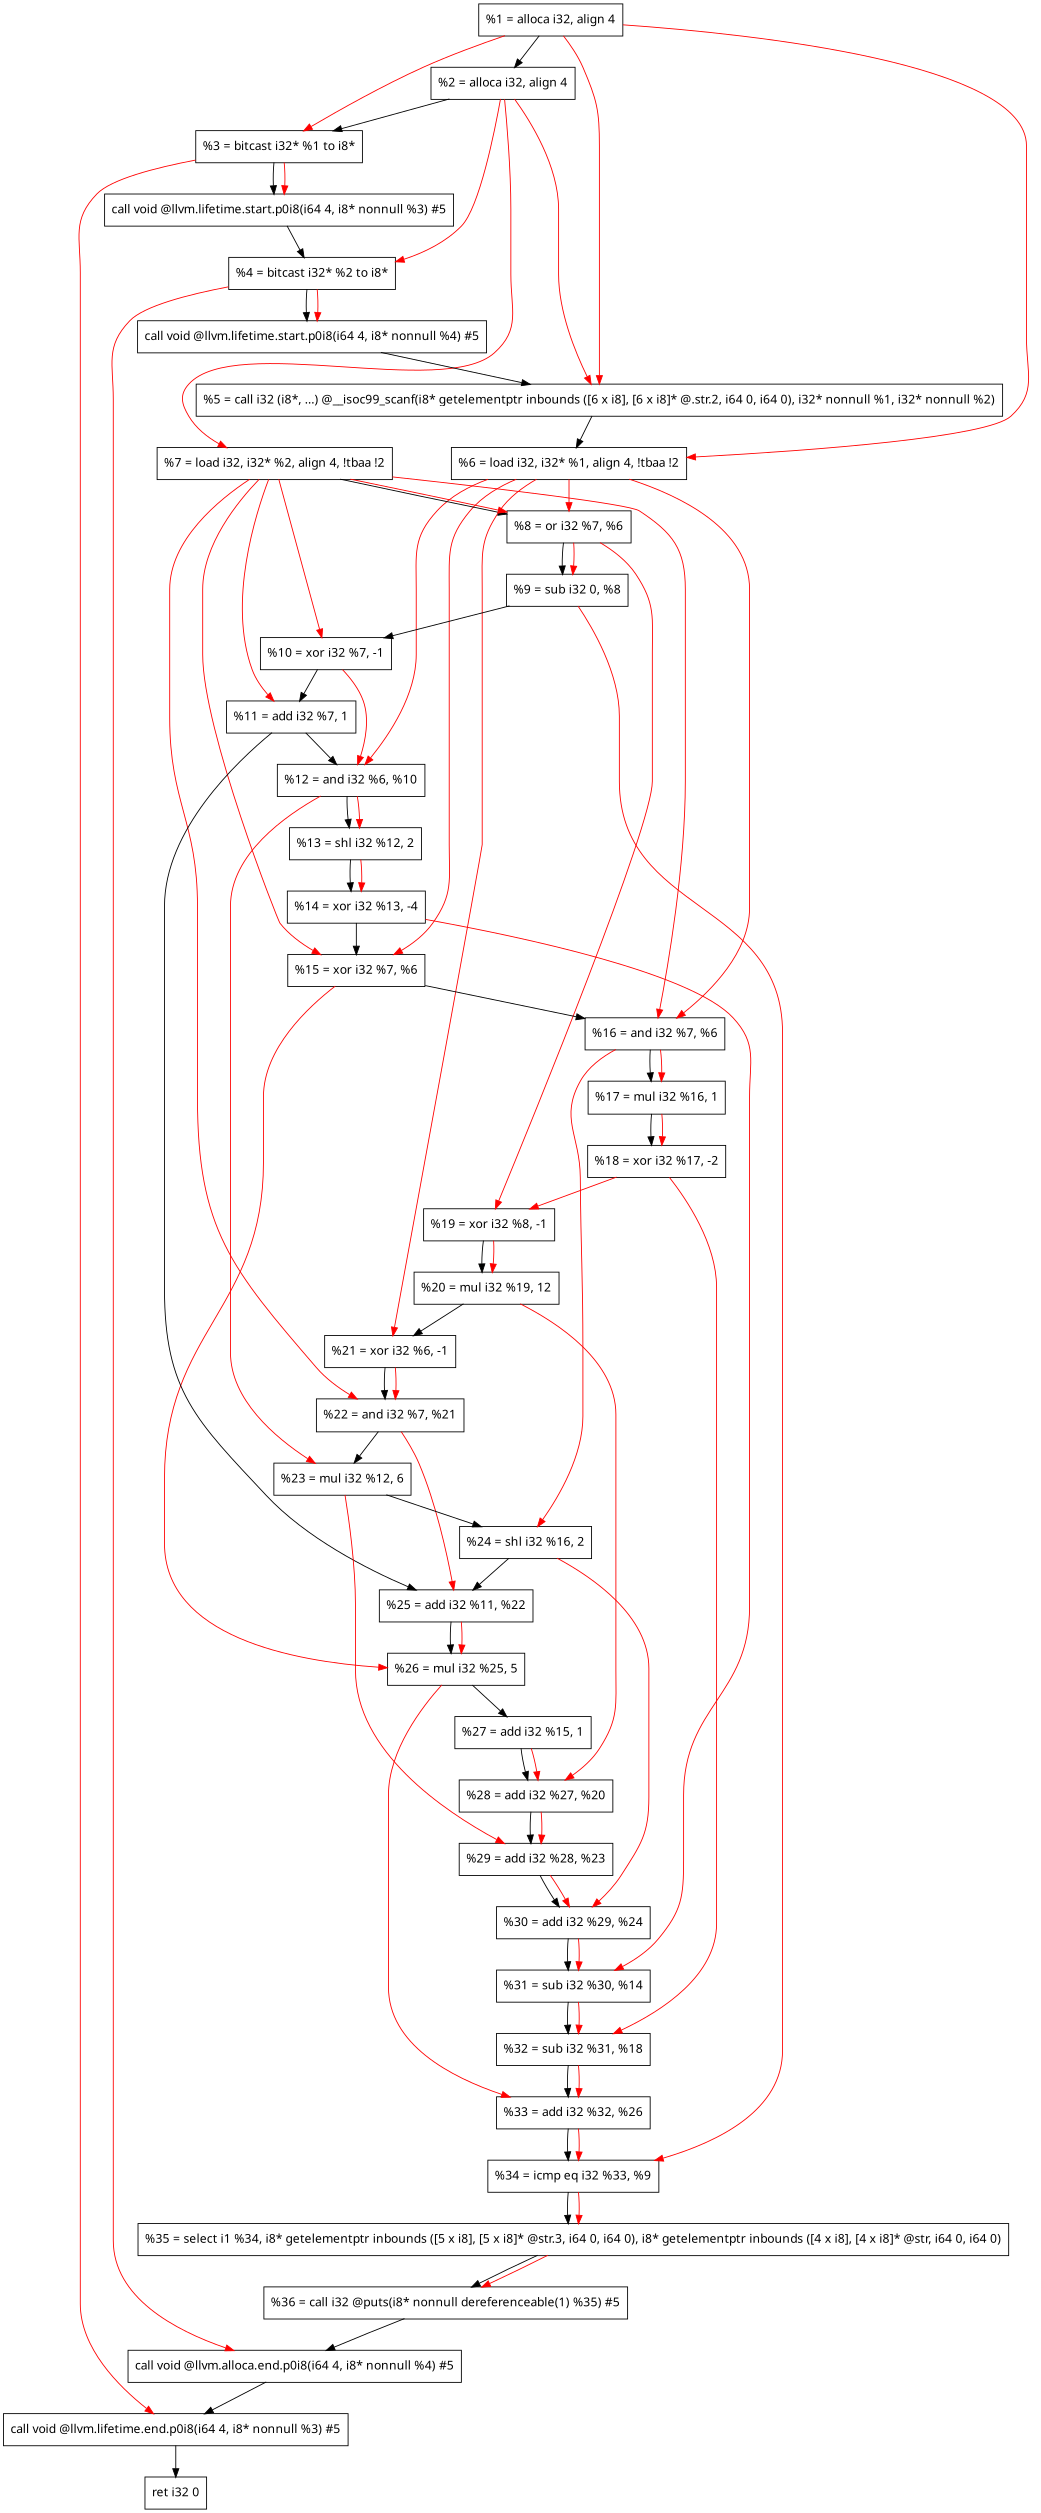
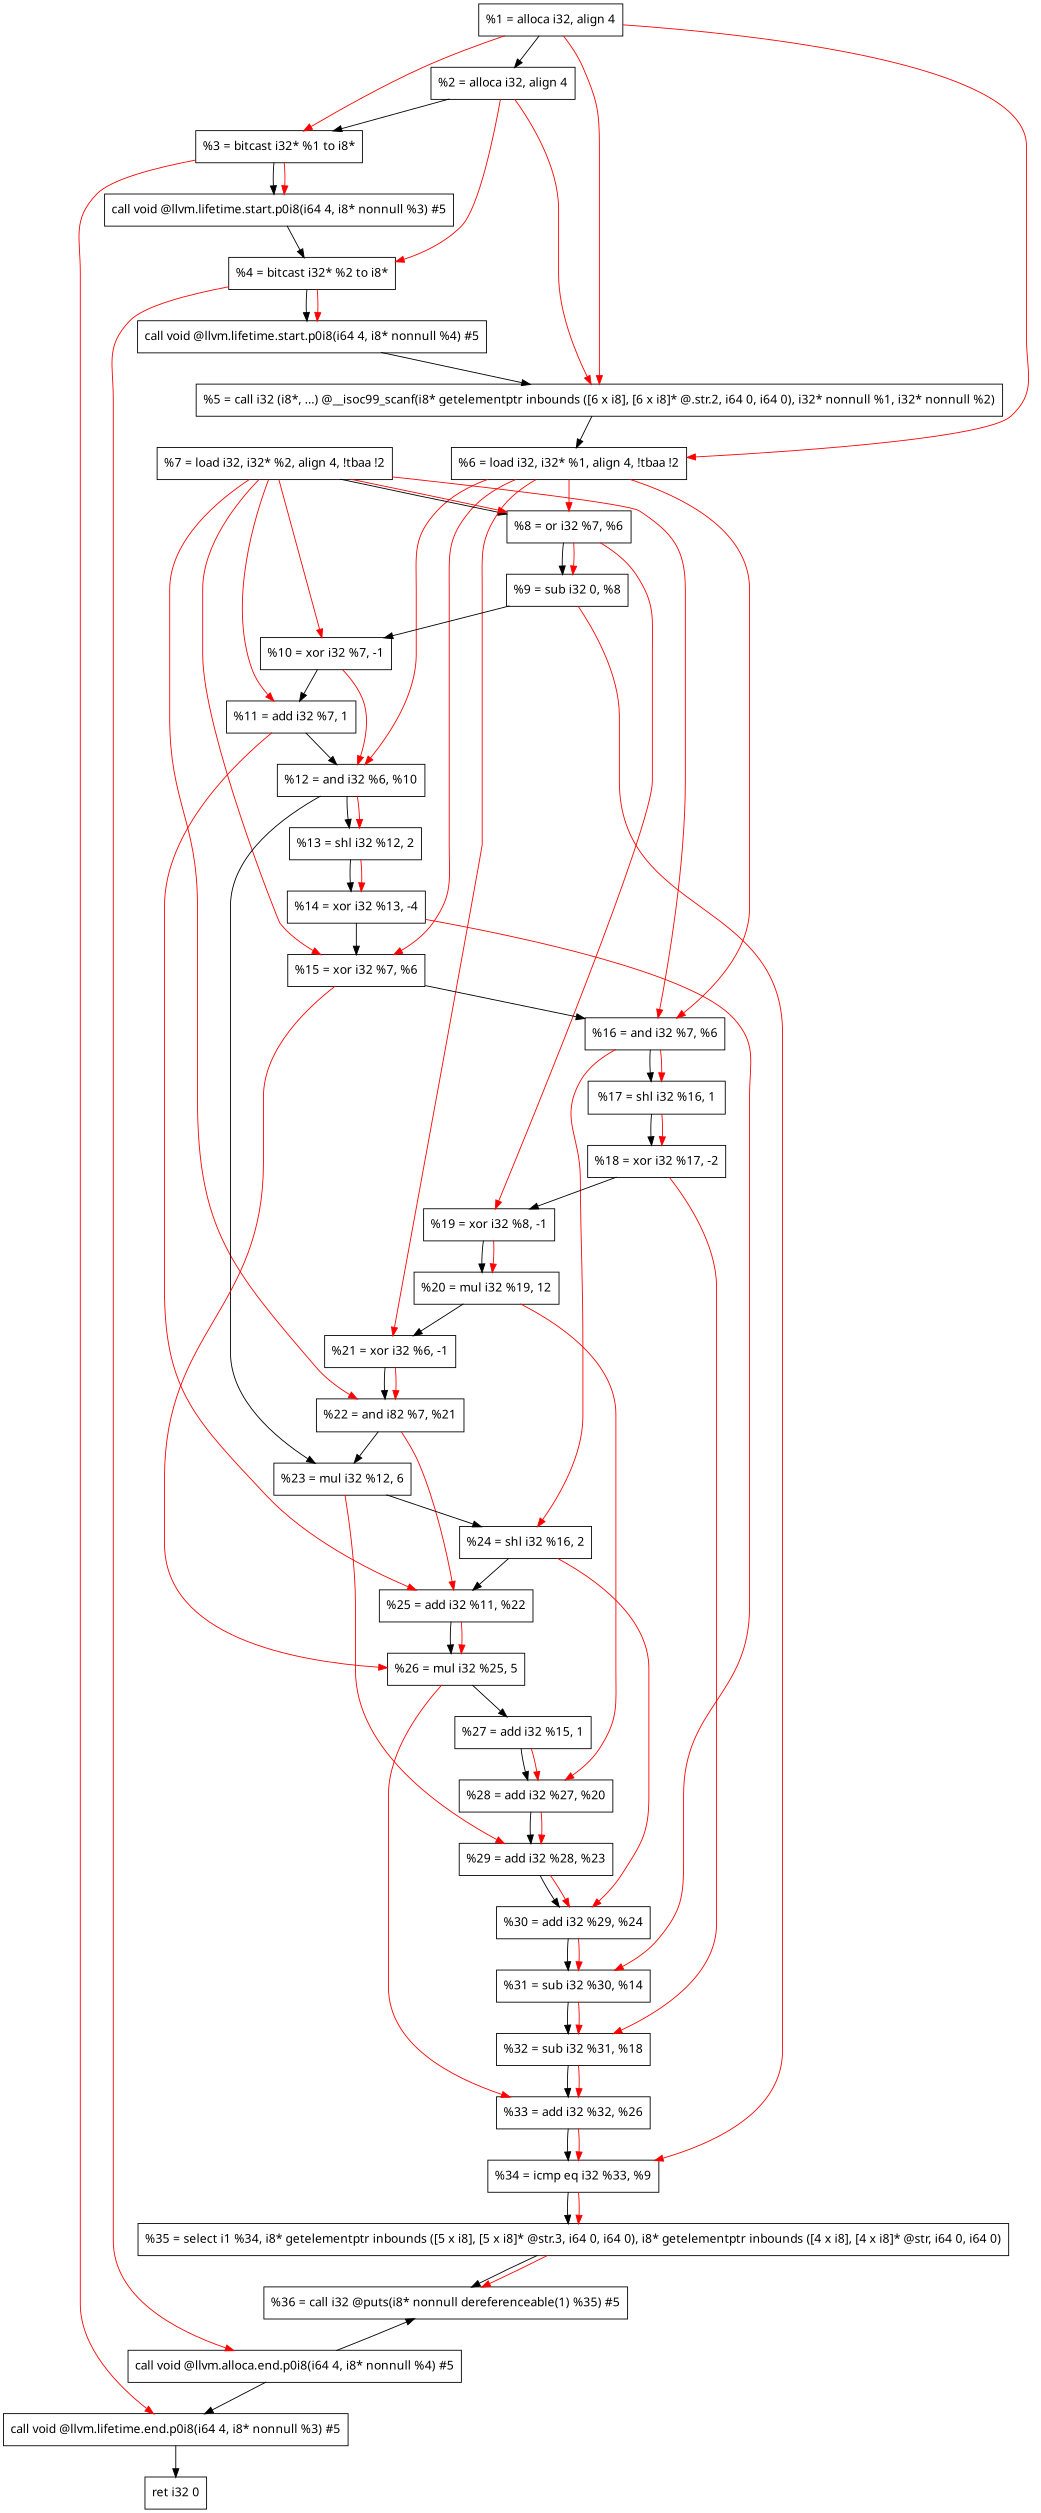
edge "%2 = alloca i32, align 4" -> "%7 = load i32, i32* %2, align 4, !tbaa !2": removed
node "%17 = mul i32 %16, 1": label "%17 = mul i32 %16, 1" -> "%17 = shl i32 %16, 1"
edge "%12 = and i32 %6, %10" -> "%23 = mul i32 %12, 6": color red -> black
edge "%18 = xor i32 %17, -2" -> "%19 = xor i32 %8, -1": color red -> black
edge "%11 = add i32 %7, 1" -> "%25 = add i32 %11, %22": color black -> red
node "%22 = and i32 %7, %21": label "%22 = and i32 %7, %21" -> "%22 = and i82 %7, %21"
edge "%36 = call i32 @puts(i8* nonnull dereferenceable(1) %35) #5" -> "call void @llvm.alloca.end.p0i8(i64 4, i8* nonnull %4) #5": reversed
